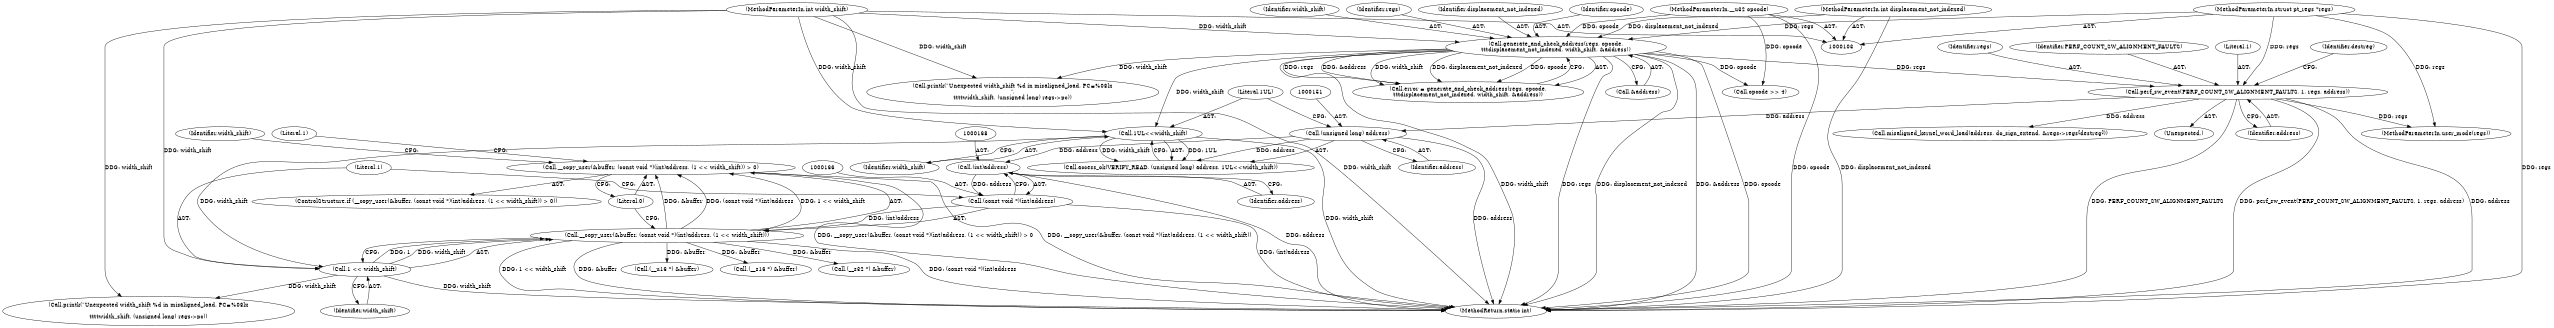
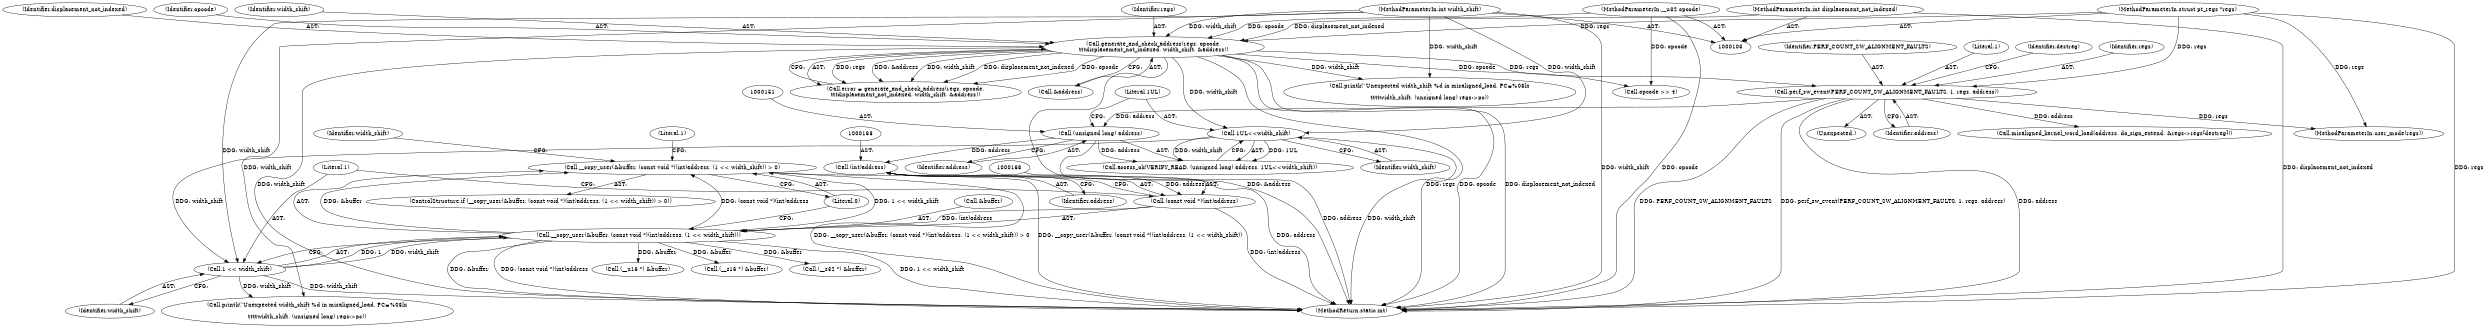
node "(Call,&buffer)": added
